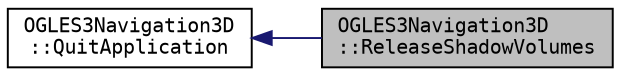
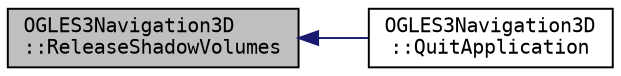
edge "OGLES3Navigation3D ::ReleaseShadowVolumes" -> "OGLES3Navigation3D ::QuitApplication": reversed
